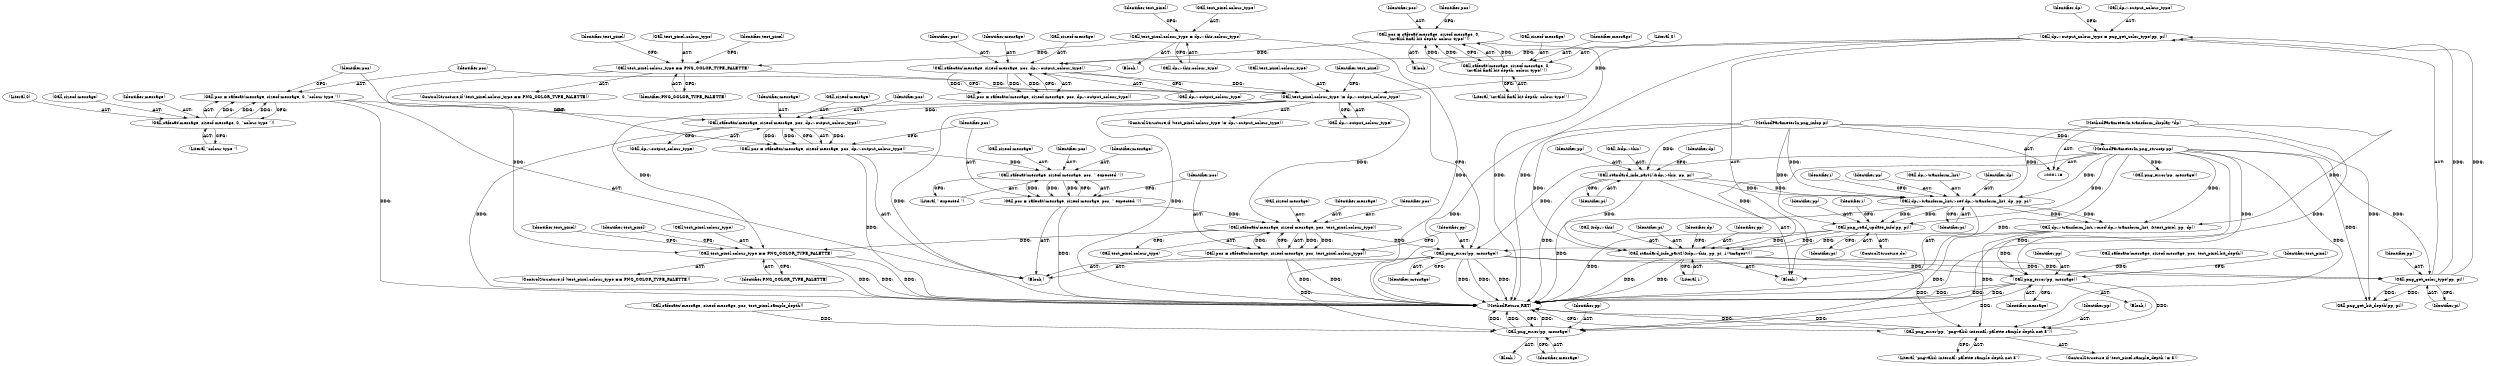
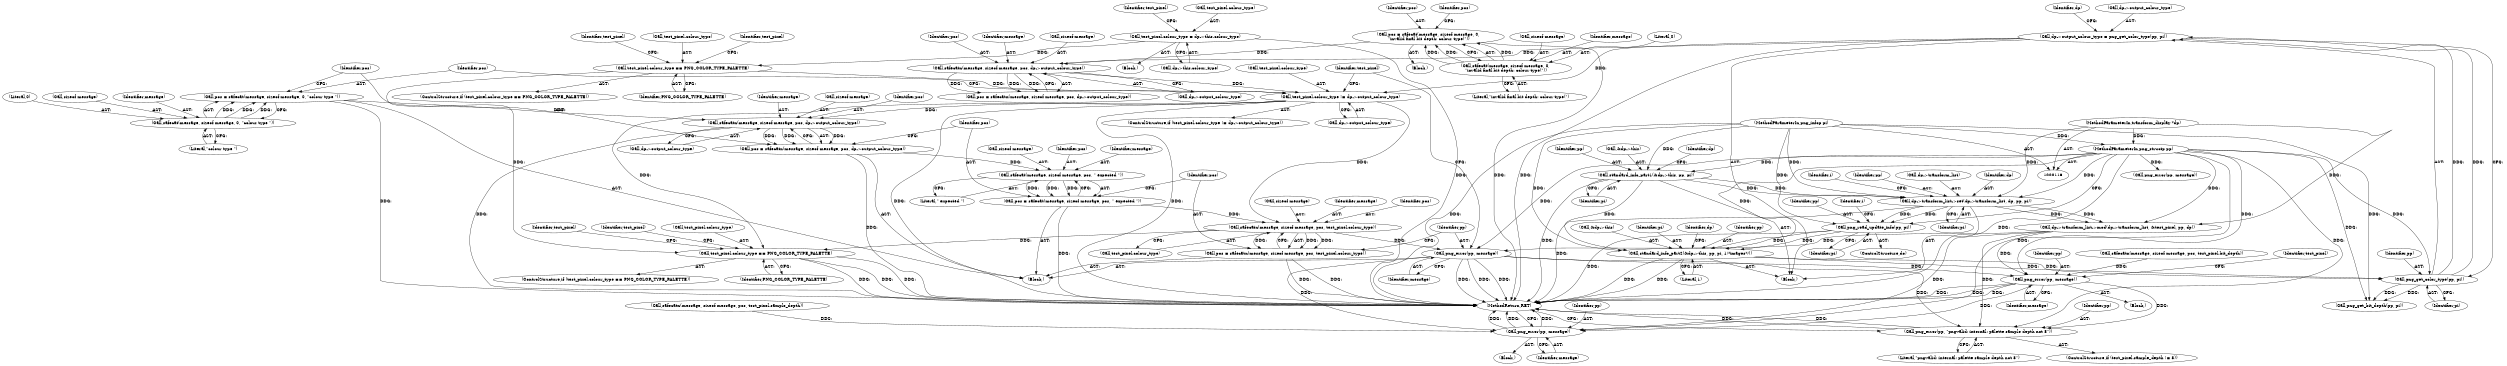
edge "(Call,dp->output_colour_type = png_get_color_type(pp, pi))" -> "(Call,png_get_color_type(pp, pi))": added, label "CFG:"
edge "(MethodParameterIn,png_structp pp)" -> "(Call,standard_info_part1(&dp->this, pp, pi))": added, label "DDG:"
edge "(MethodParameterIn,png_structp pp)" -> "(Call,png_read_update_info(pp, pi))": label "DDG: " -> "CFG: "
edge "(MethodParameterIn,transform_display *dp)" -> "(MethodReturn,RET)": now "(MethodParameterIn,transform_display *dp)" -> "(MethodParameterIn,png_structp pp)"
